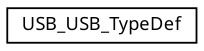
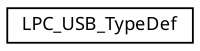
node "USB_USB_TypeDef": label "USB_USB_TypeDef" -> "LPC_USB_TypeDef"
